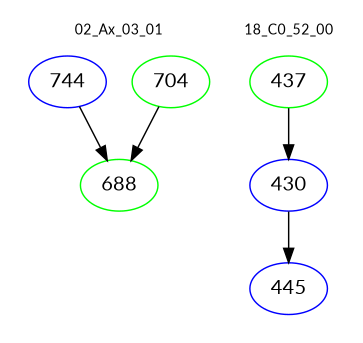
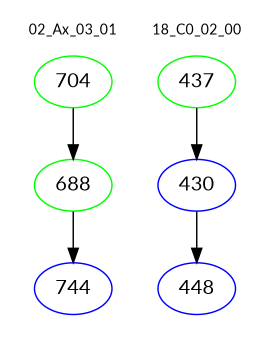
cluster "18_C0_52_00": label "18_C0_52_00" -> "18_C0_02_00"
edge "744" -> "688": reversed
node "445": label "445" -> "448"
